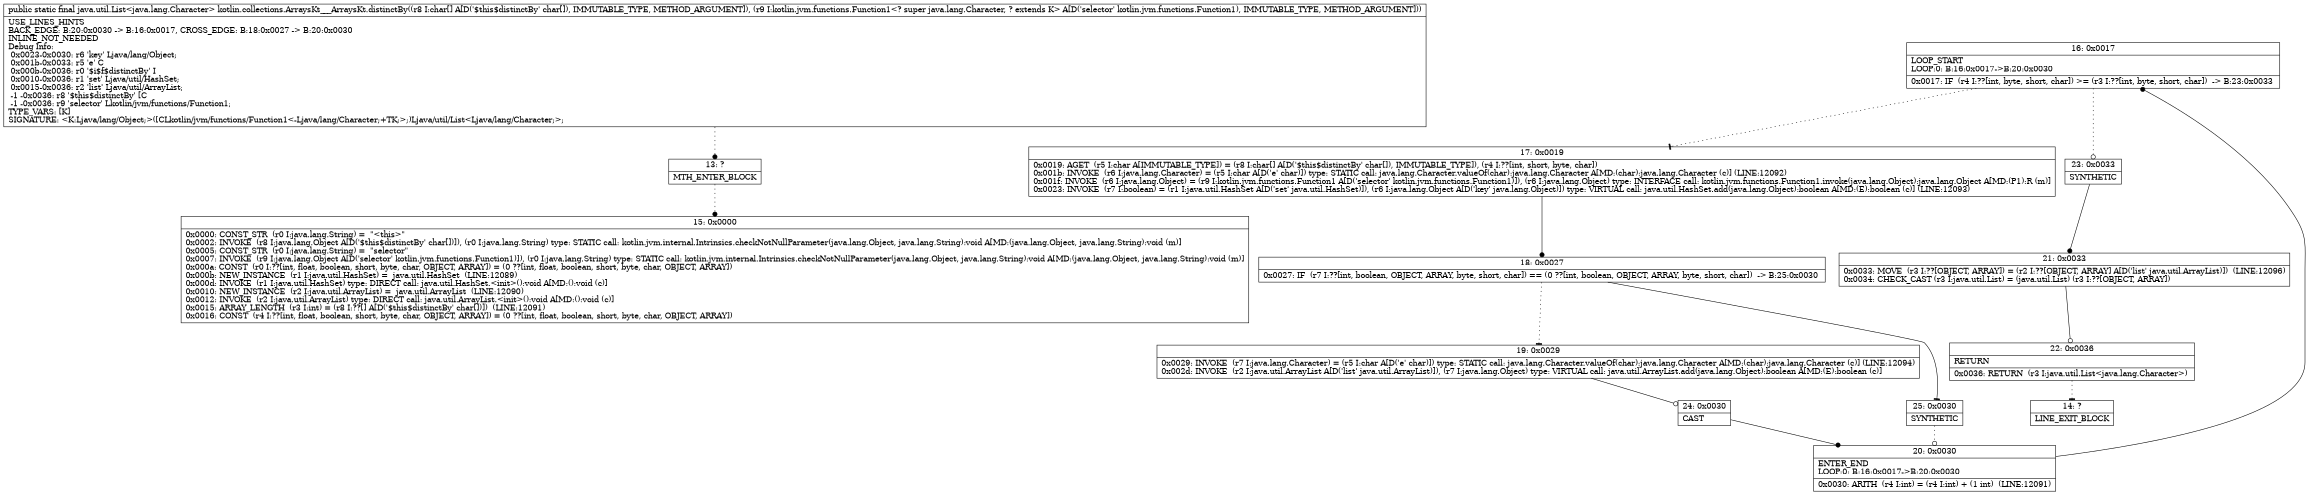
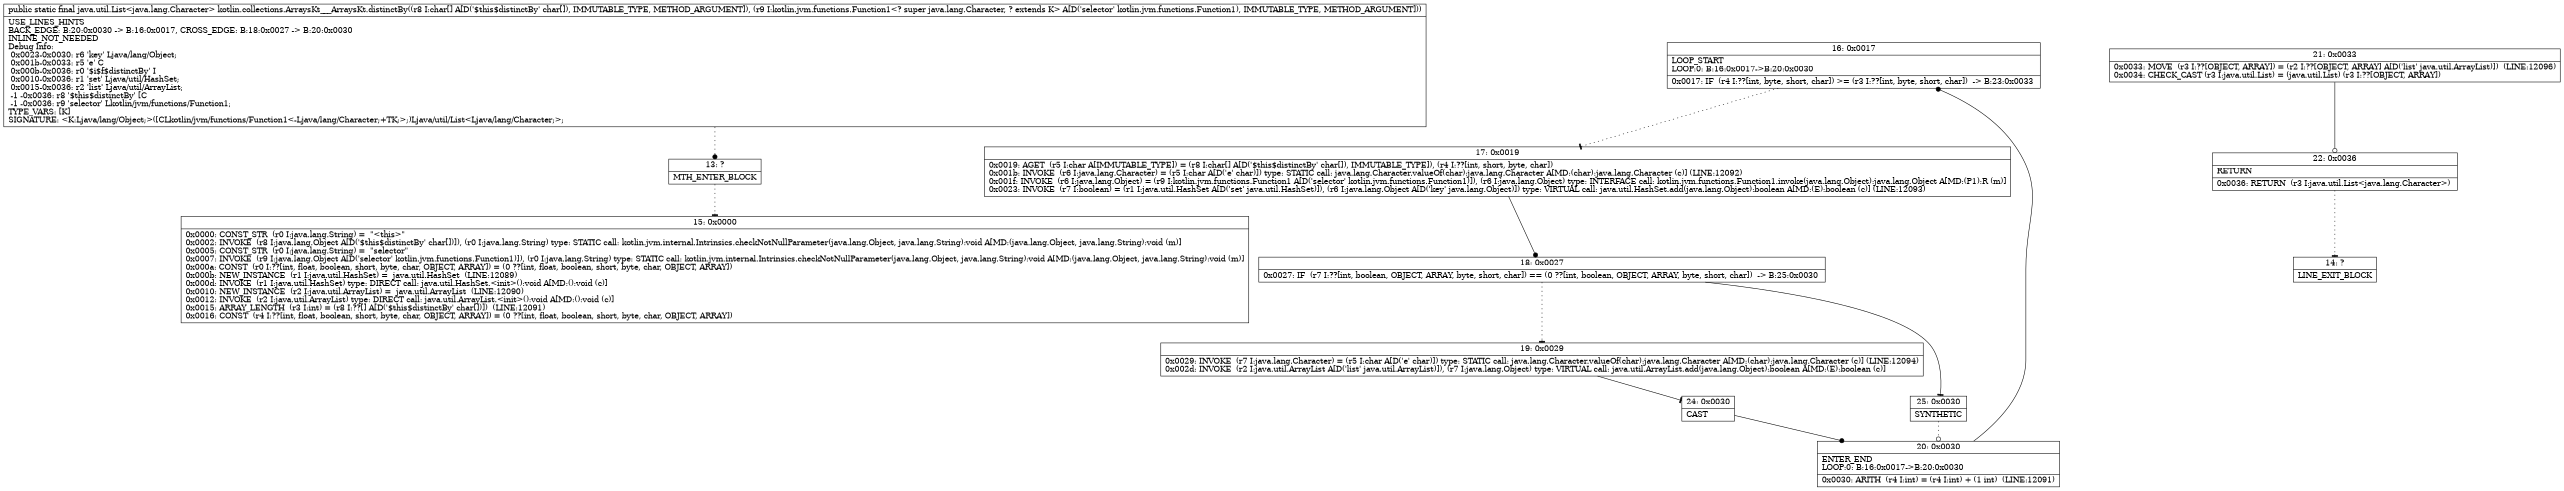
node "23: 0x0033": removed
edge "13: ?" -> "15: 0x0000": arrowhead dot -> tee
edge "19: 0x0029" -> "24: 0x0030": arrowhead odot -> tee
